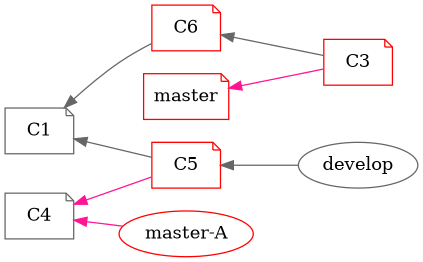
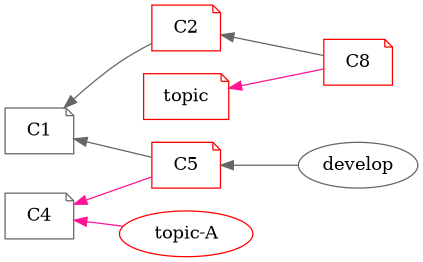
node "C6": label "C6" -> "C2"
node "C3": label "C3" -> "C8"
node "master": label "master" -> "topic"
node "master-A": label "master-A" -> "topic-A"
